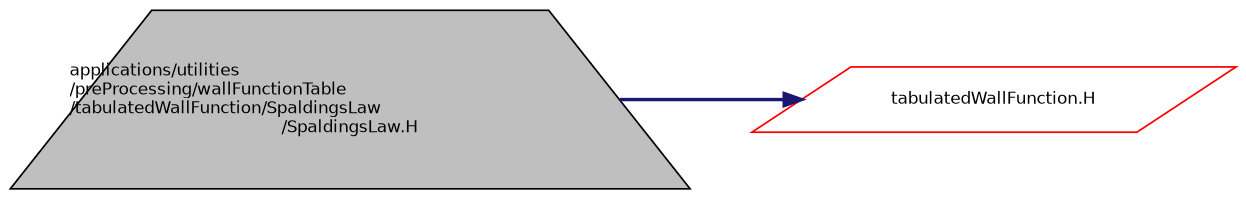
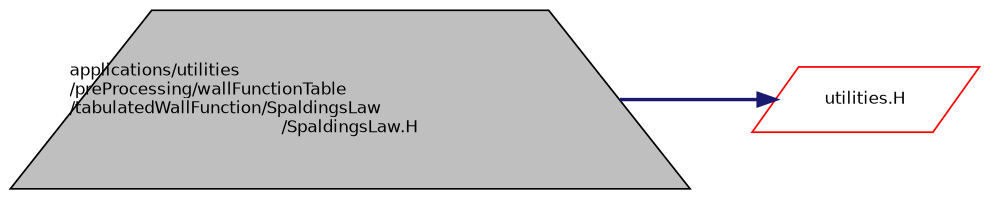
node "tabulatedWallFunction.H": label "tabulatedWallFunction.H" -> "utilities.H"
